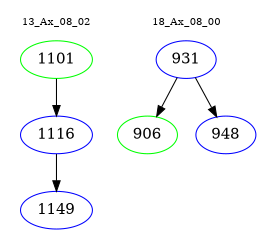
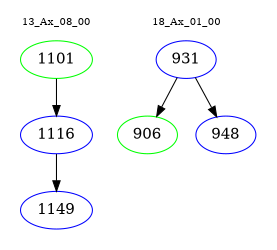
cluster "13_Ax_08_02": label "13_Ax_08_02" -> "13_Ax_08_00"
cluster "18_Ax_08_00": label "18_Ax_08_00" -> "18_Ax_01_00"
